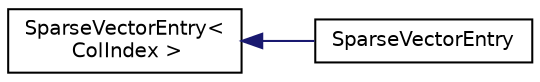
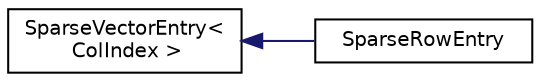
node "SparseVectorEntry": label "SparseVectorEntry" -> "SparseRowEntry"
